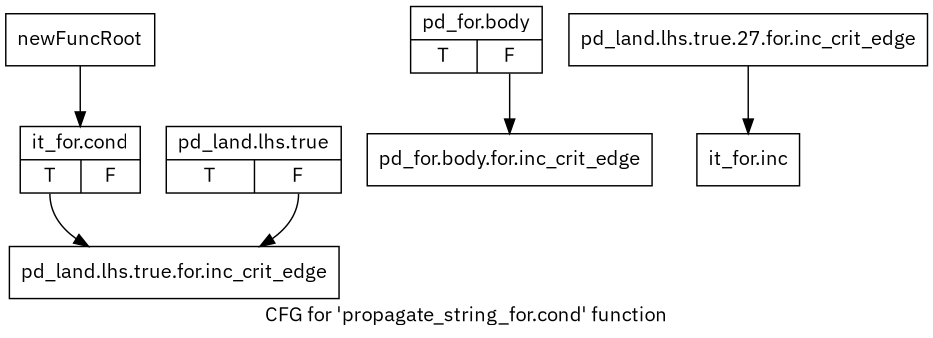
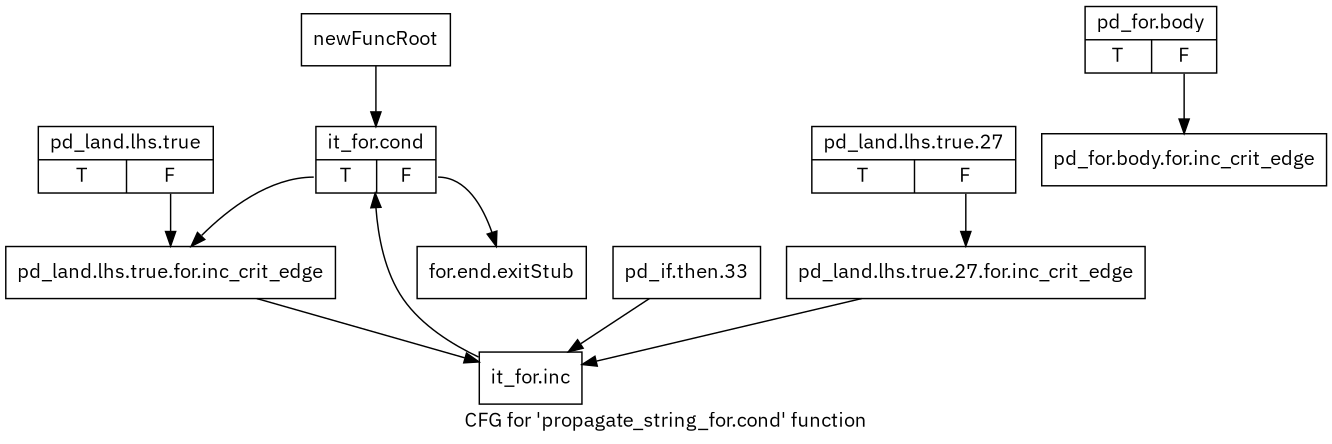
node "pd_land.lhs.true.27": added
node "for.end.exitStub": added
node "pd_if.then.33": added
edge "it_for.inc" -> "it_for.cond": added
edge "pd_land.lhs.true.for.inc_crit_edge" -> "it_for.inc": added
